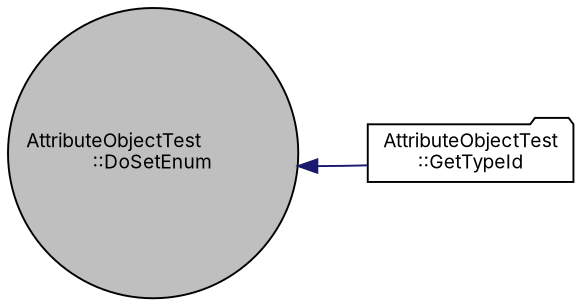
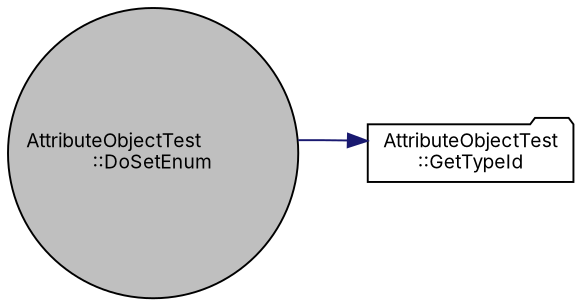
edge "AttributeObjectTest ::GetTypeId" -> "AttributeObjectTest ::DoSetEnum": reversed
